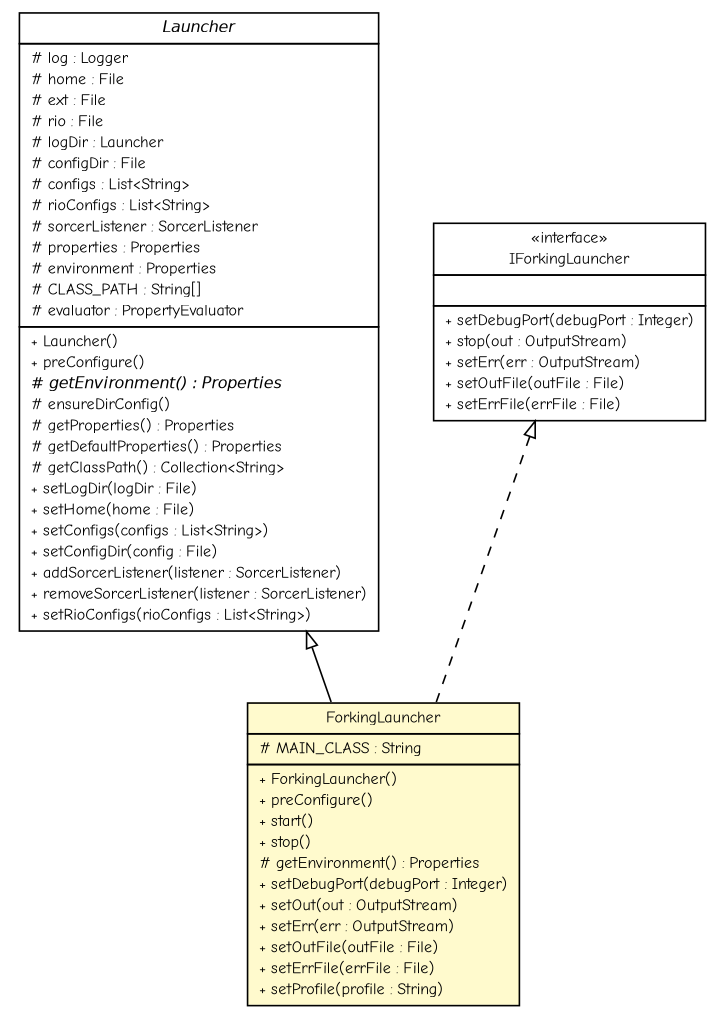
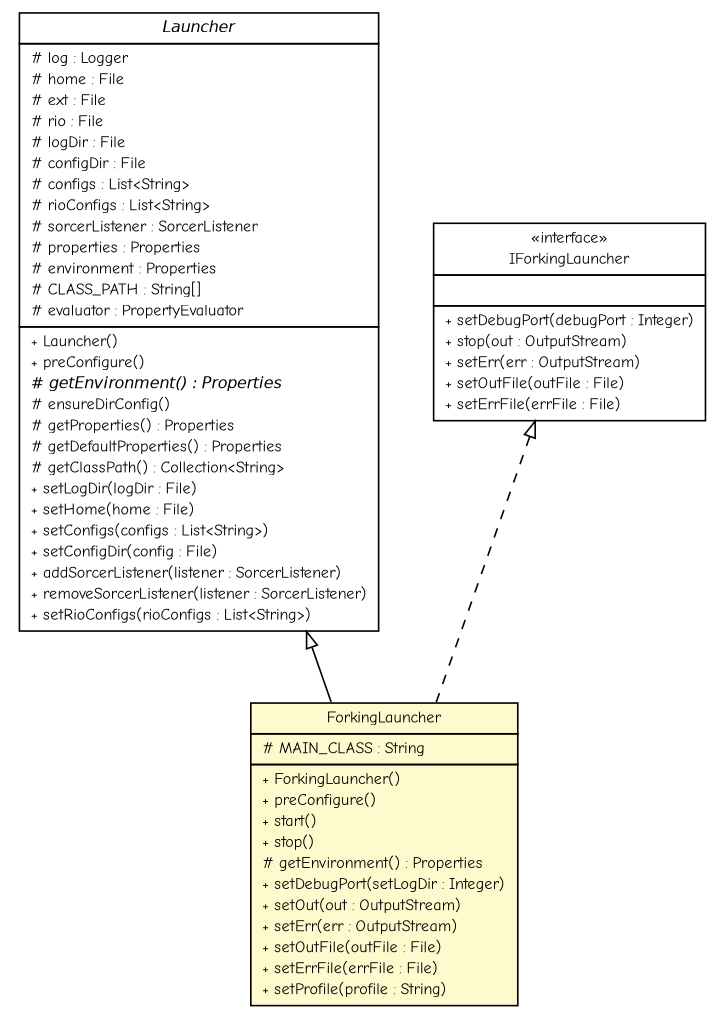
node "Launcher": text "# logDir : Launcher" -> "# logDir : File"
node "ForkingLauncher": text "+ setDebugPort(debugPort : Integer)" -> "+ setDebugPort(setLogDir : Integer)"
